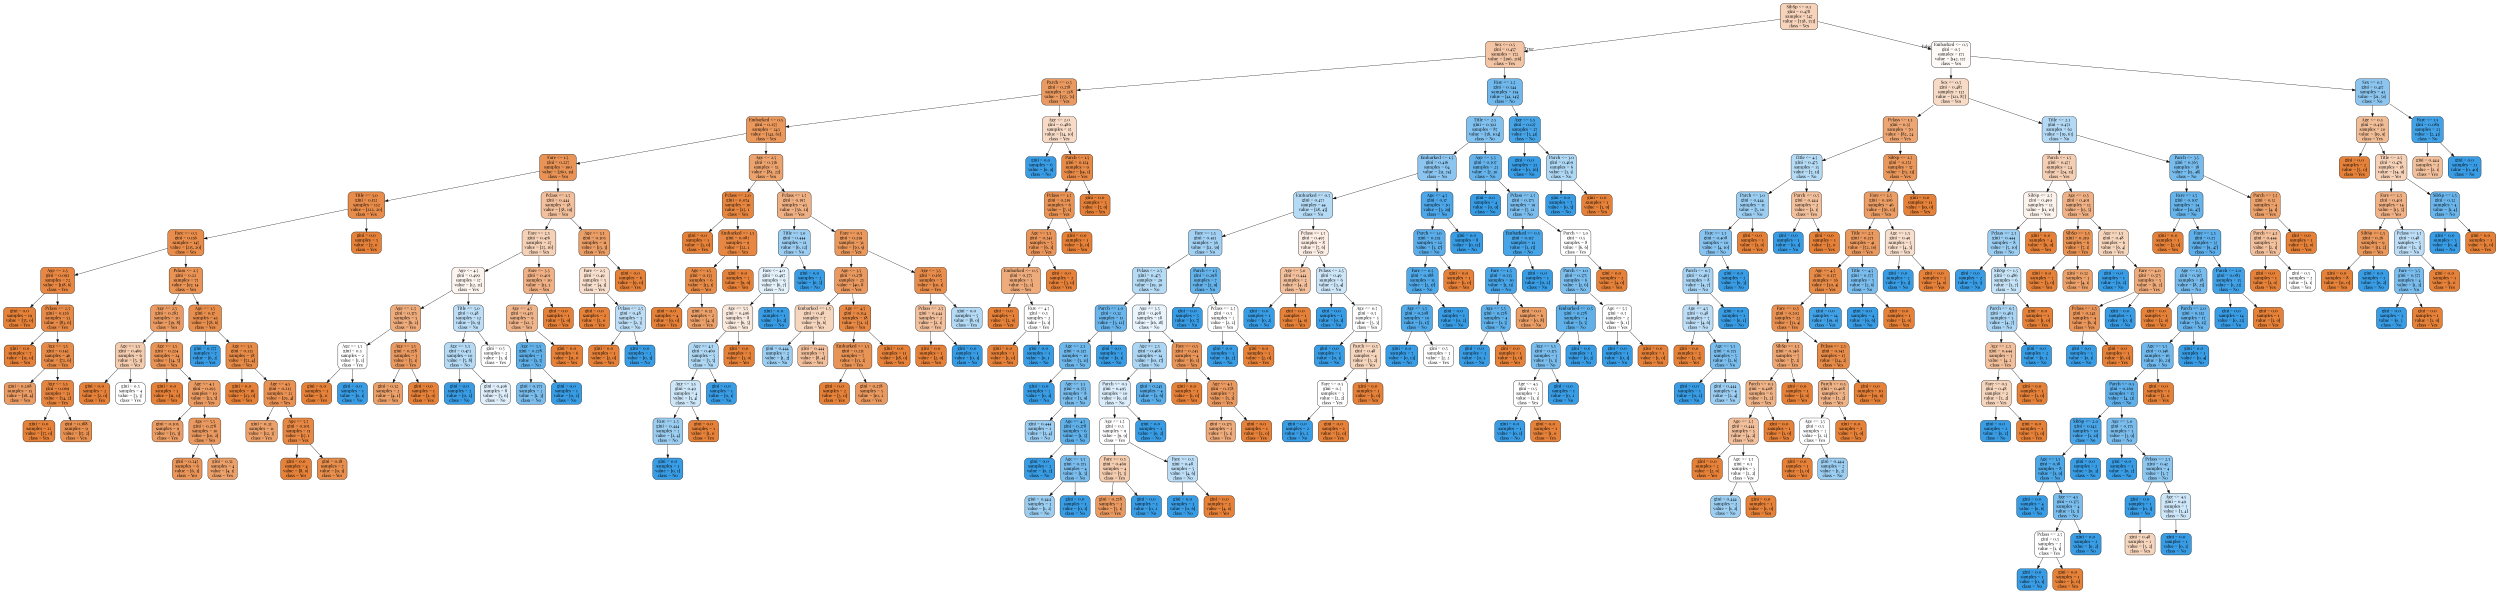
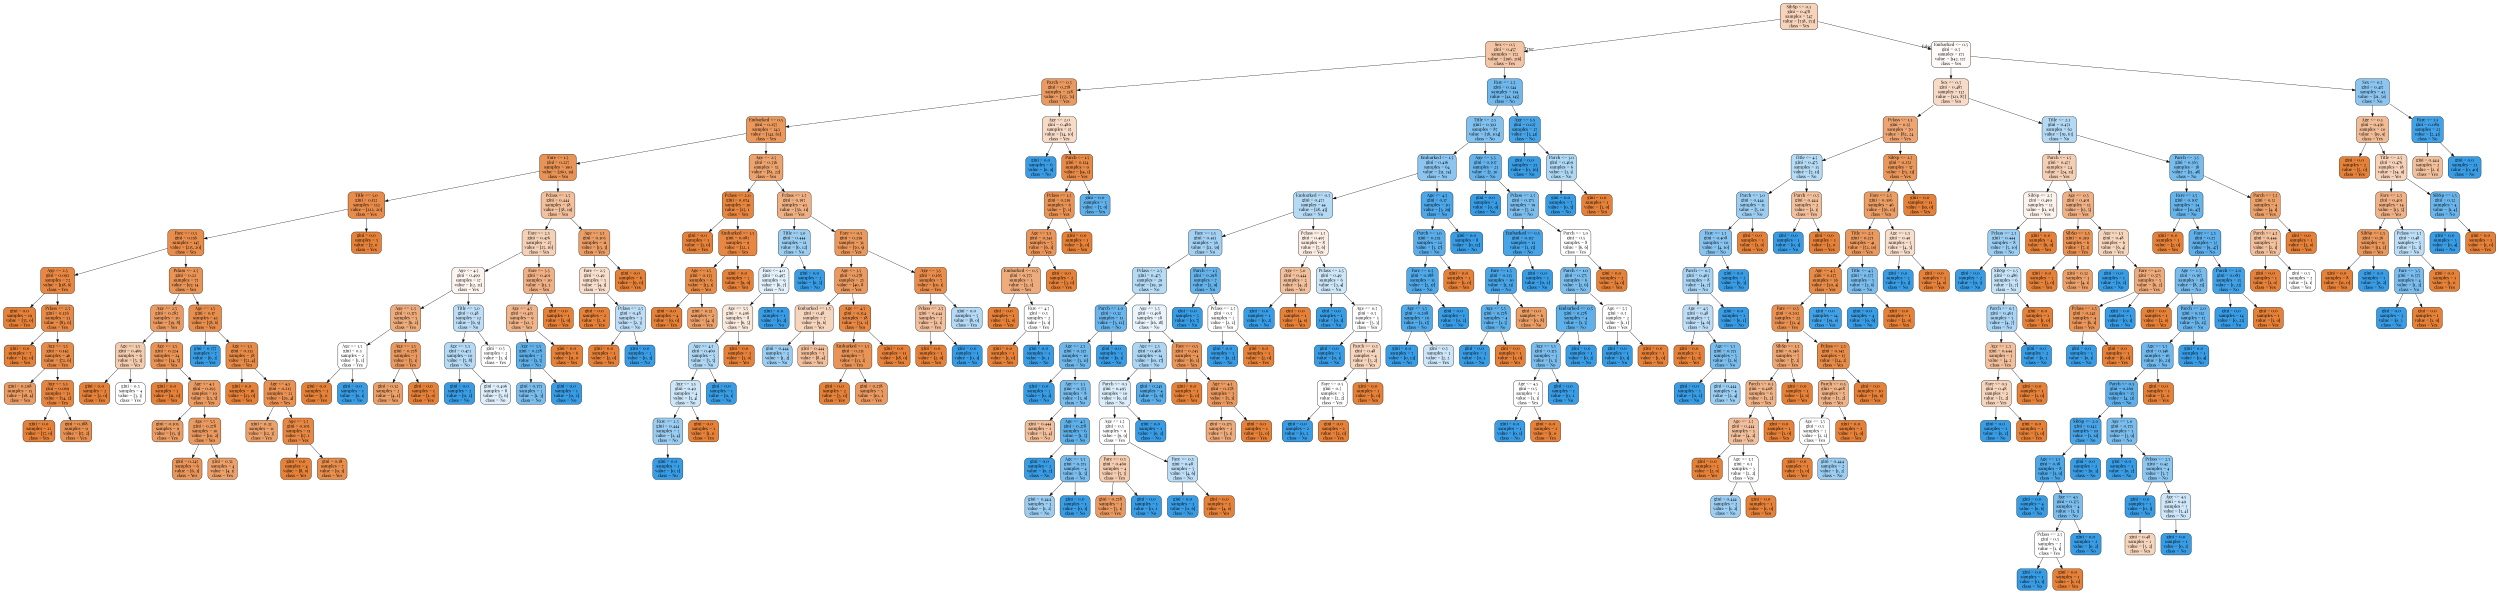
node "gini = 0.0 samples = 3 value = [7, 0] class = Yes": fillcolor #e58139ff -> #399de5cc
node "gini = 0.5 samples = 3 value = [2, 2] class = Yes": fillcolor #e5813900 -> #399de540
node "gini = 0.444 samples = 2 value = [2, 4] class = No": fillcolor #399de57f -> #e581397f
